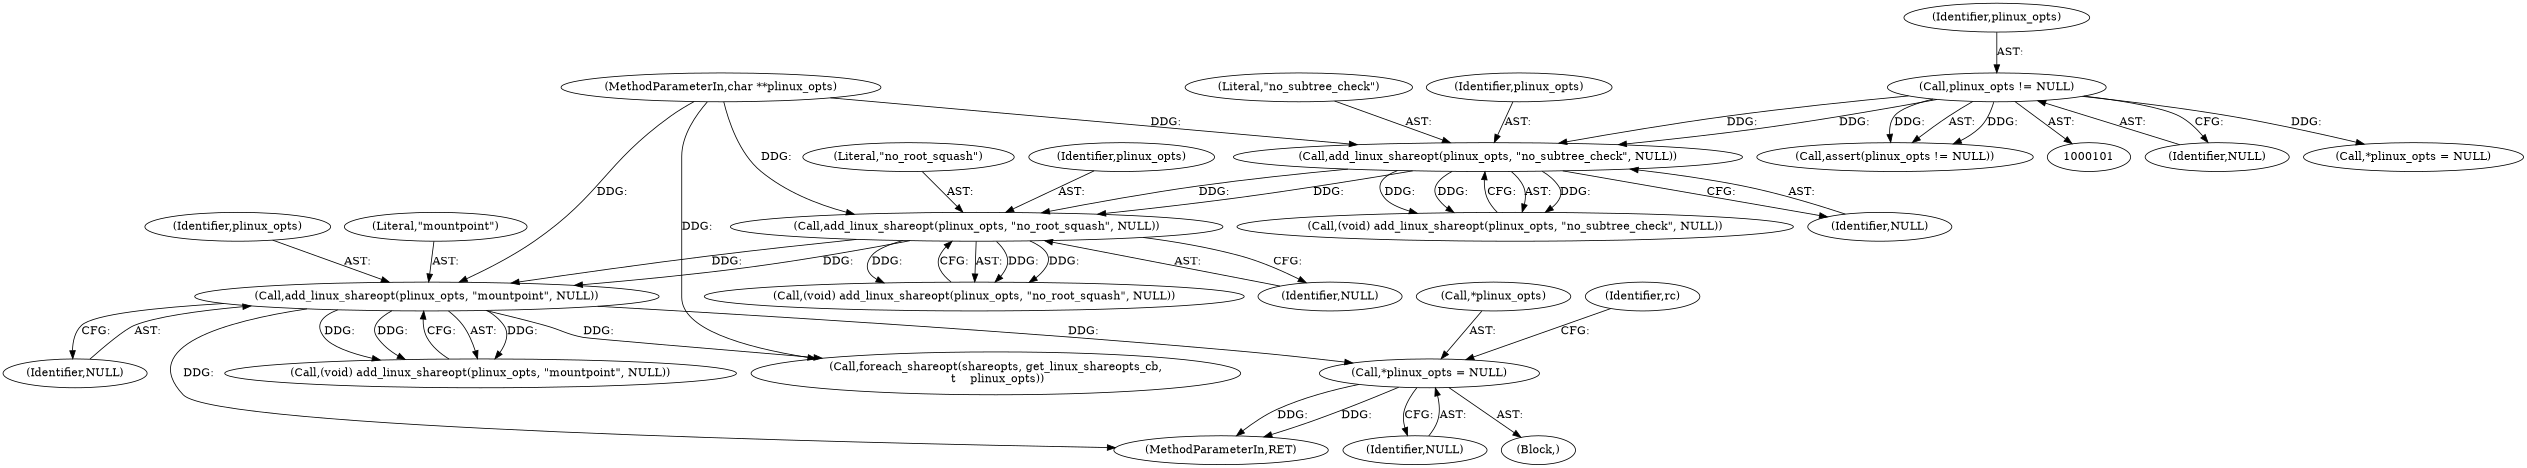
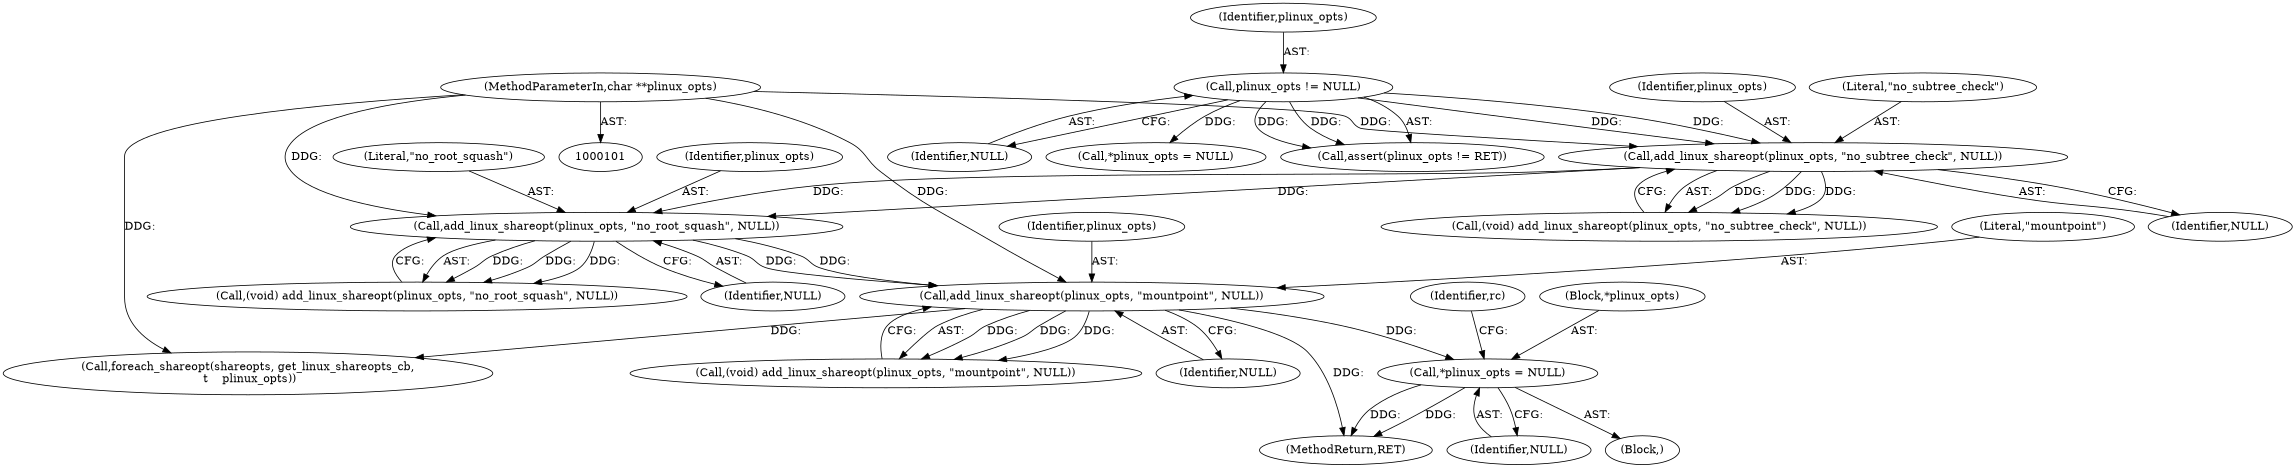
edge "(Call,plinux_opts != NULL)" -> "1000101": now "(MethodParameterIn,char **plinux_opts)" -> "1000101"
node "(Call,assert(plinux_opts != NULL))": label "(Call,assert(plinux_opts != NULL))" -> "(Call,assert(plinux_opts != RET))"
node "(Call,*plinux_opts)": label "(Call,*plinux_opts)" -> "(Block,*plinux_opts)"
node "(MethodParameterIn,RET)": label "(MethodParameterIn,RET)" -> "(MethodReturn,RET)"
